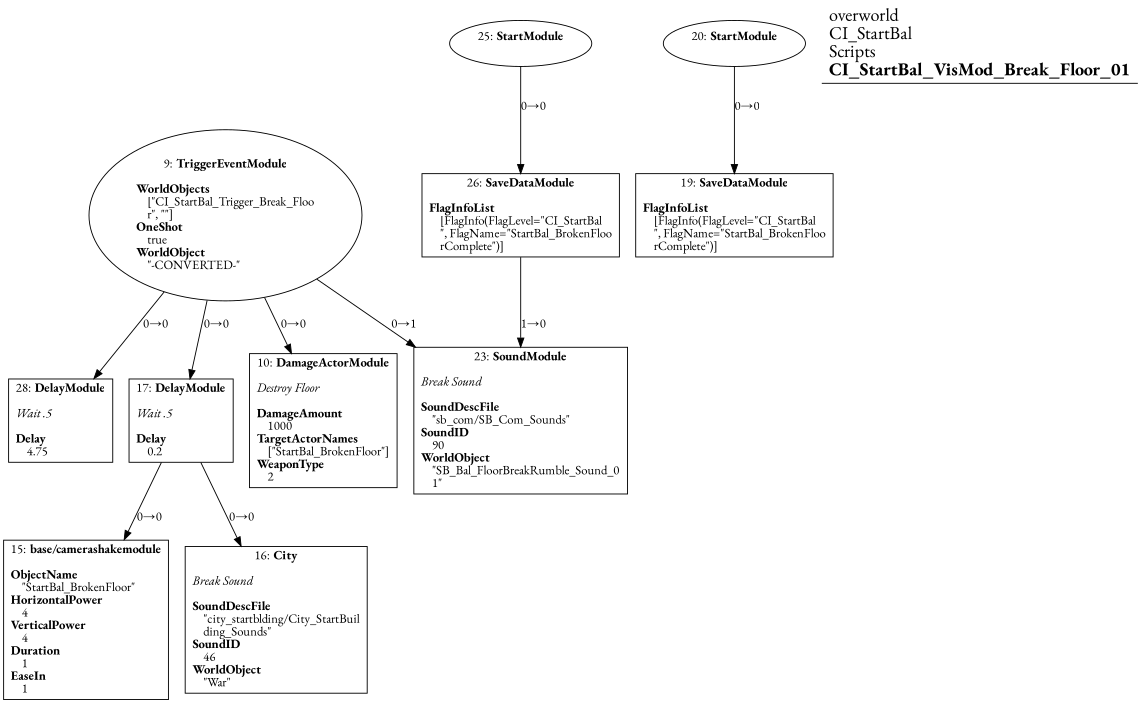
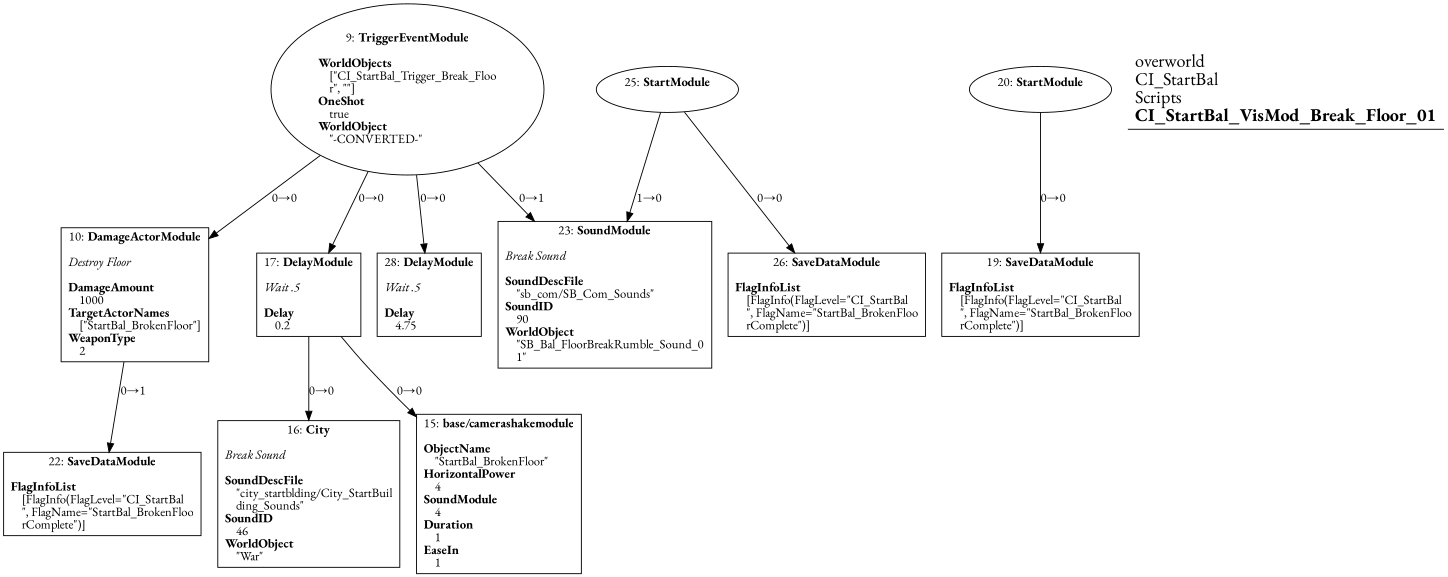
edge "26:" -> "23:": now "25:" -> "23:"
node "22:": added
node "15:": text "VerticalPower" -> "SoundModule"
